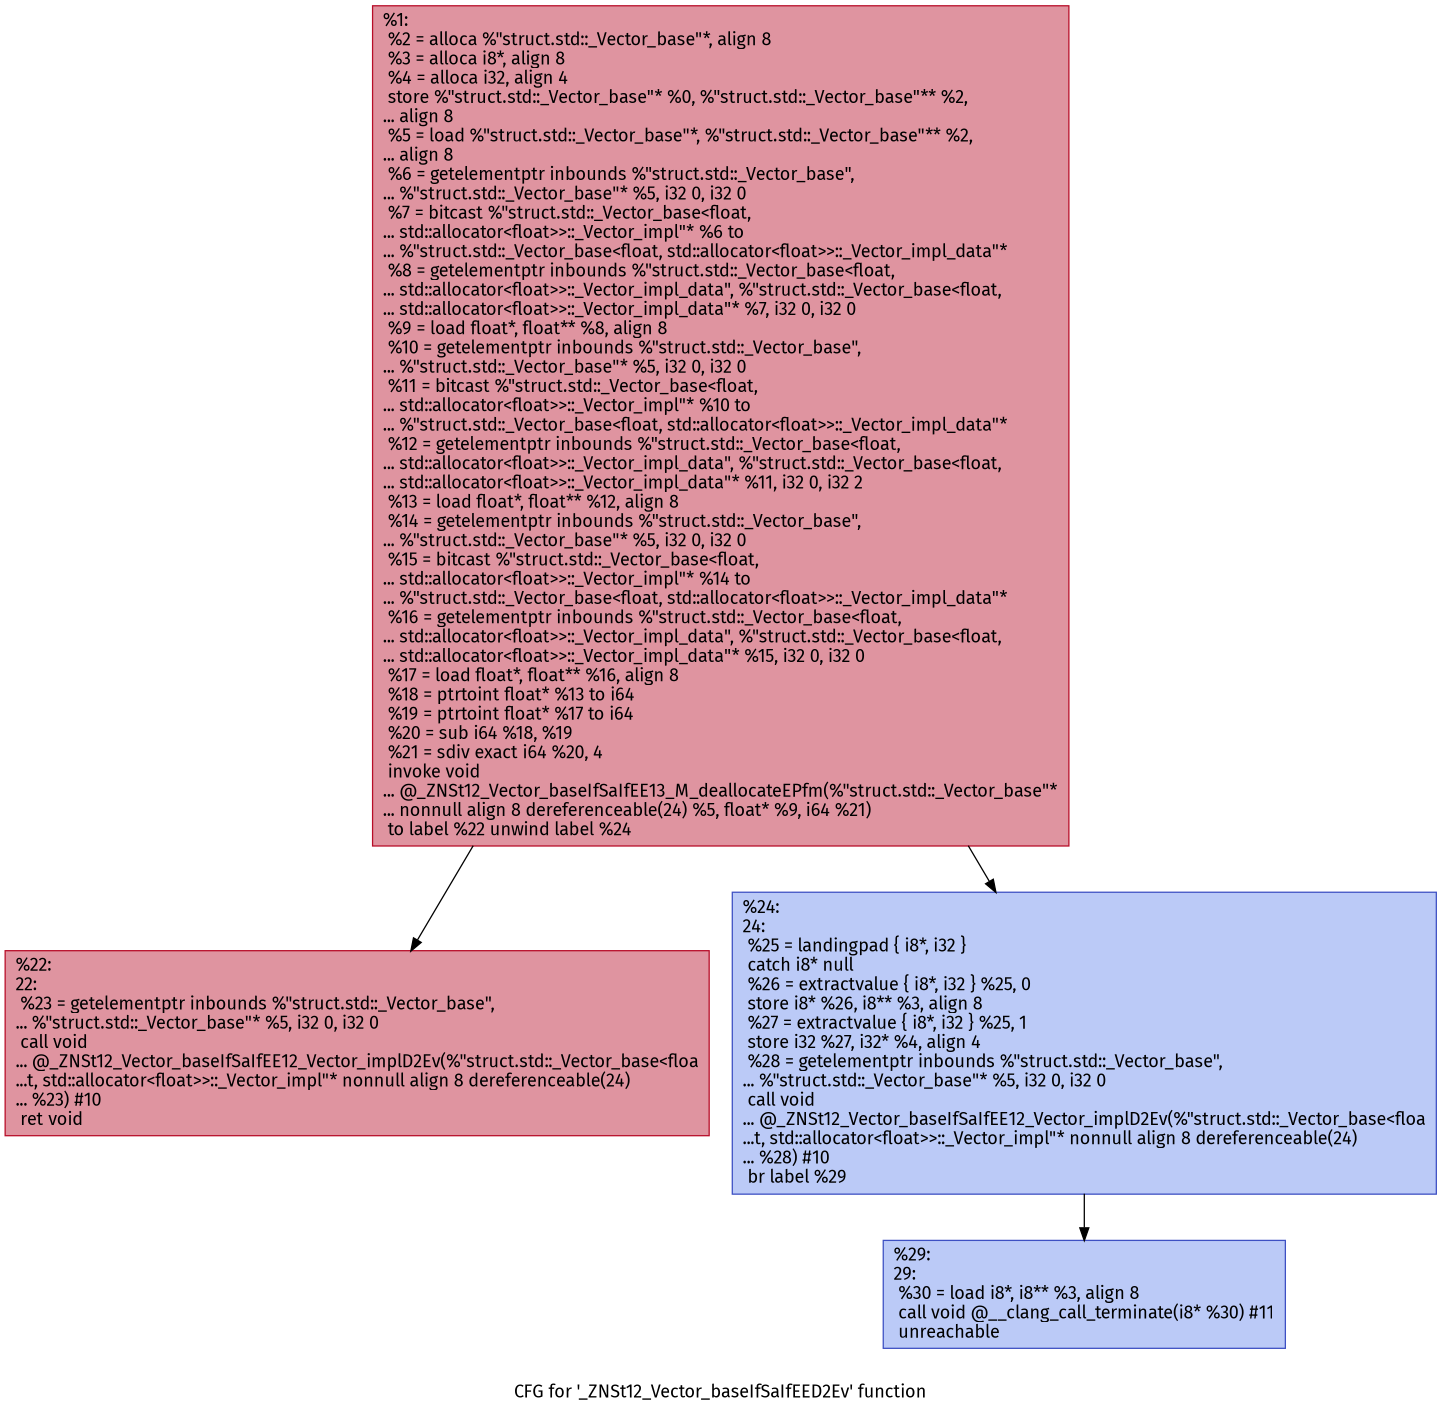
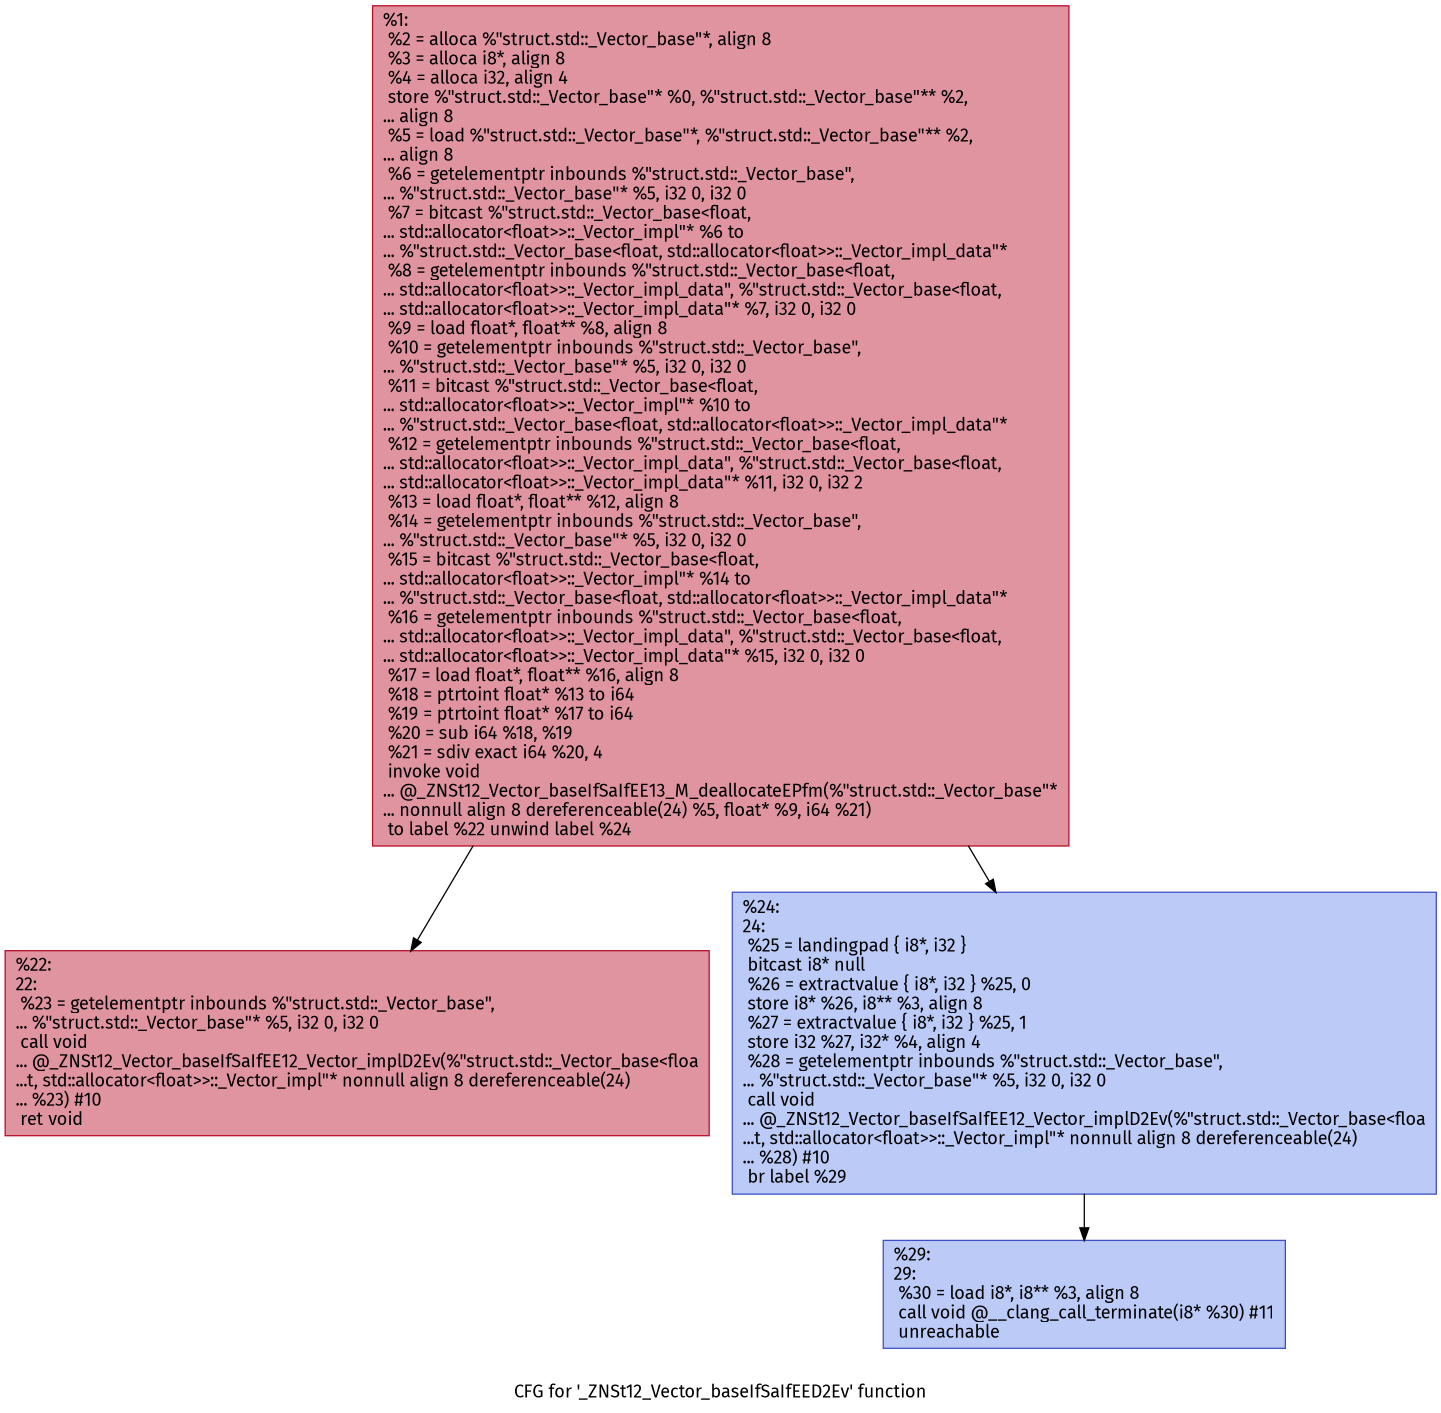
node "%24:": text "catch i8* null" -> "bitcast i8* null"
